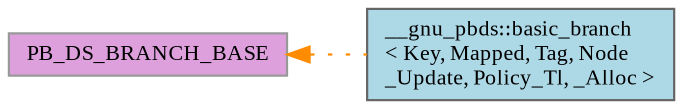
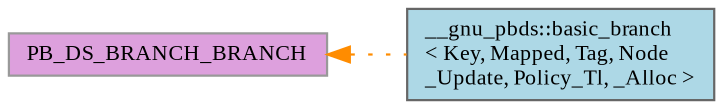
node "PB_DS_BRANCH_BASE": label "PB_DS_BRANCH_BASE" -> "PB_DS_BRANCH_BRANCH"
